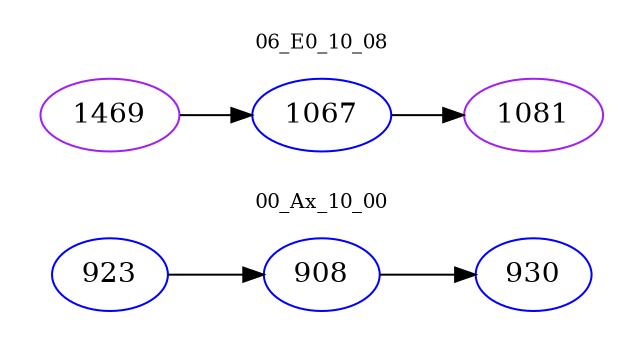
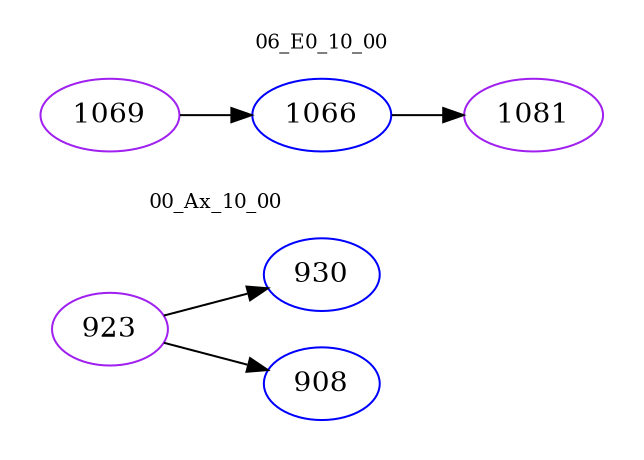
cluster "06_E0_10_08": label "06_E0_10_08" -> "06_E0_10_00"
node "1469": label "1469" -> "1069"
node "1067": label "1067" -> "1066"
node "923": color blue -> purple
edge "908" -> "930": now "923" -> "930"
